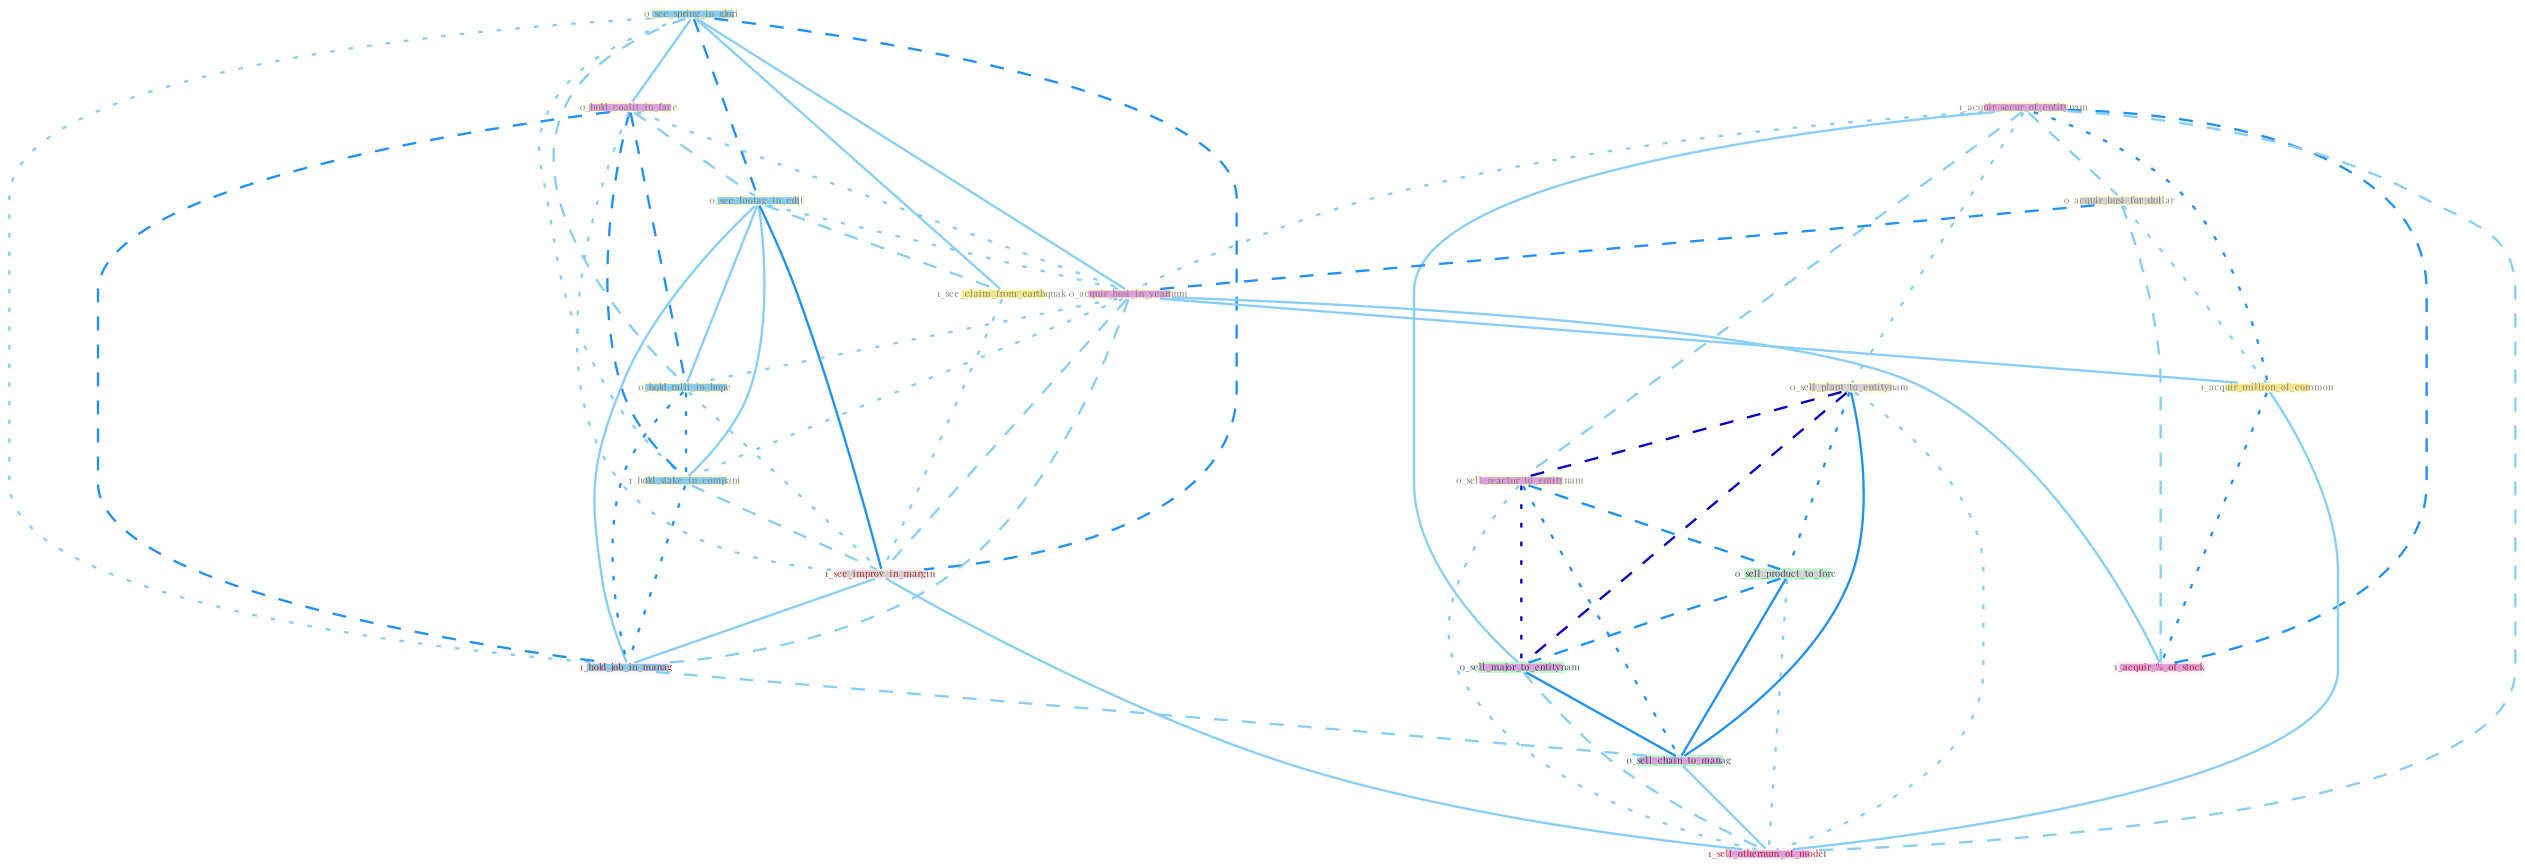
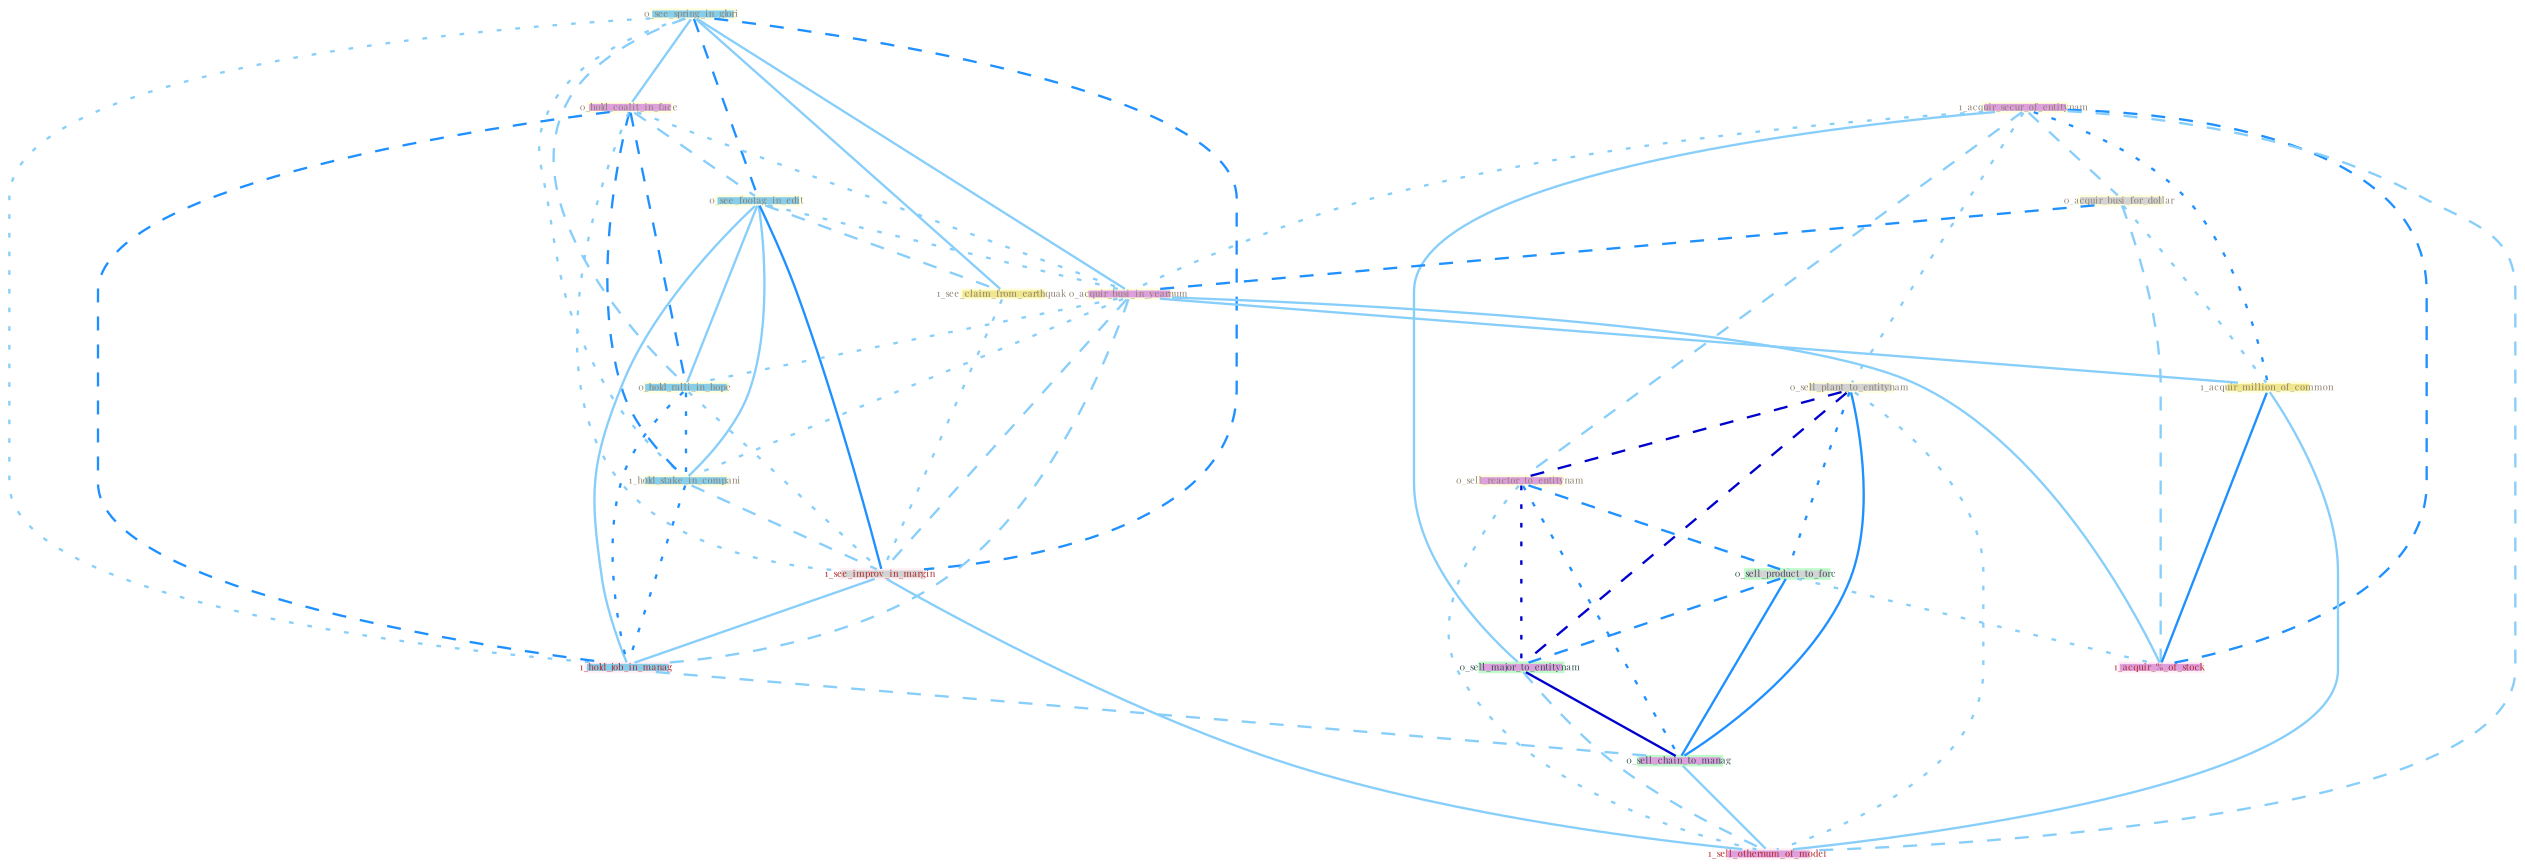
edge "1_acquir_million_of_common" -- "1_acquir_%_of_stock": style dotted -> solid
edge "0_sell_major_to_entitynam" -- "0_sell_chain_to_manag": color #1e90ff -> #0000cd
edge "0_sell_product_to_forc" -- "1_sell_othernum_of_model": now "0_sell_product_to_forc" -- "1_acquir_%_of_stock"
